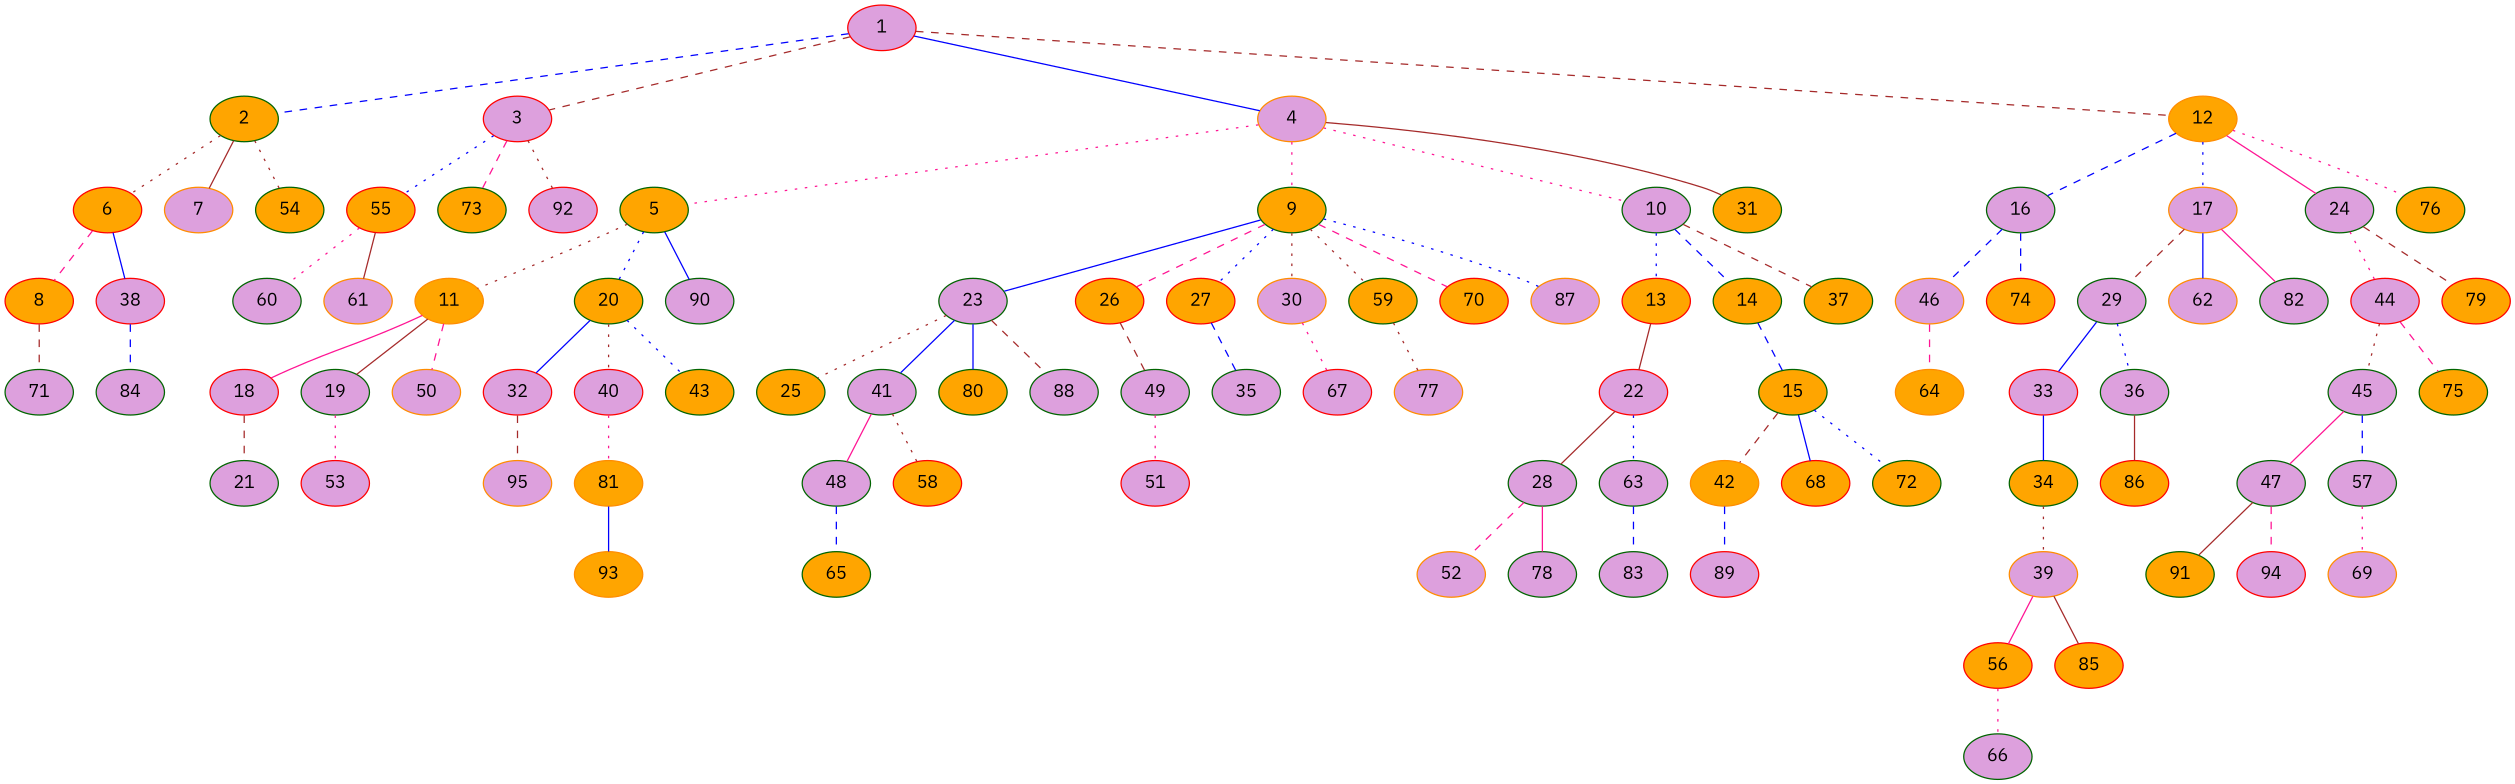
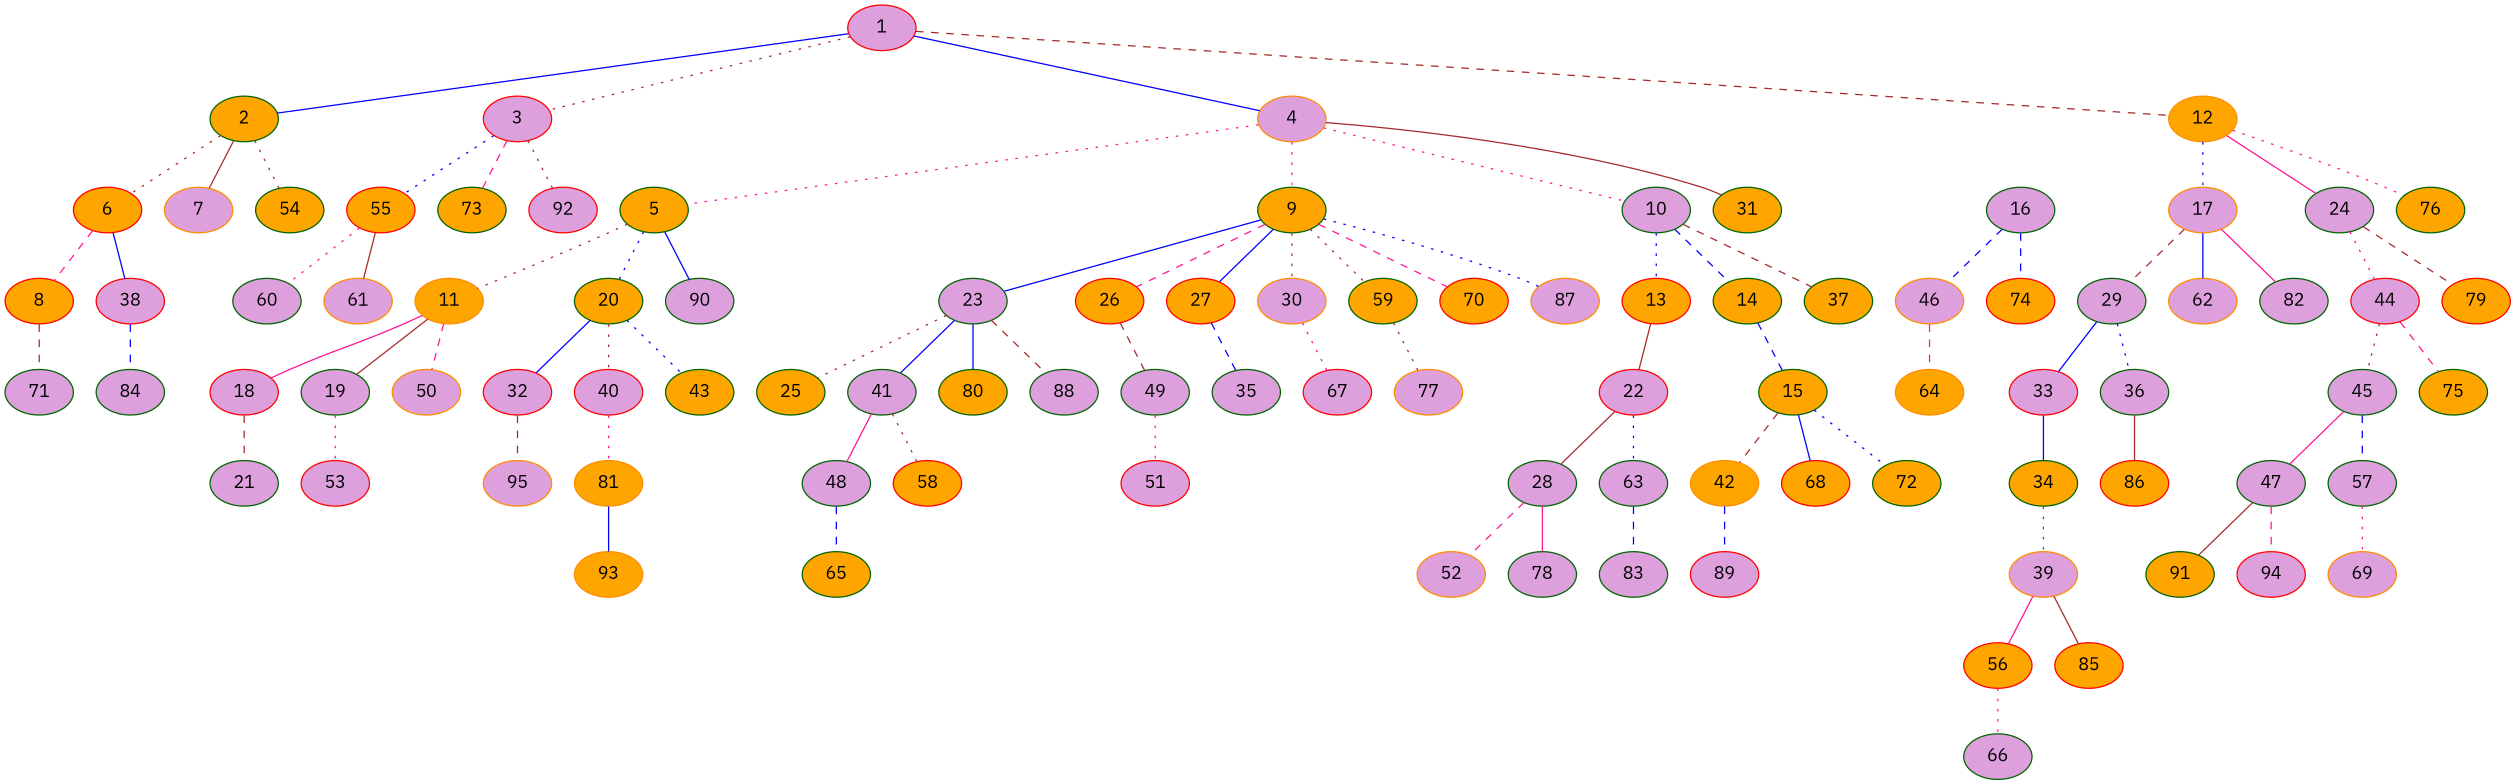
edge "1" -- "2": style dashed -> solid
edge "1" -- "3": style dashed -> dotted
edge "12" -- "16": removed
edge "9" -- "27": style dotted -> solid
